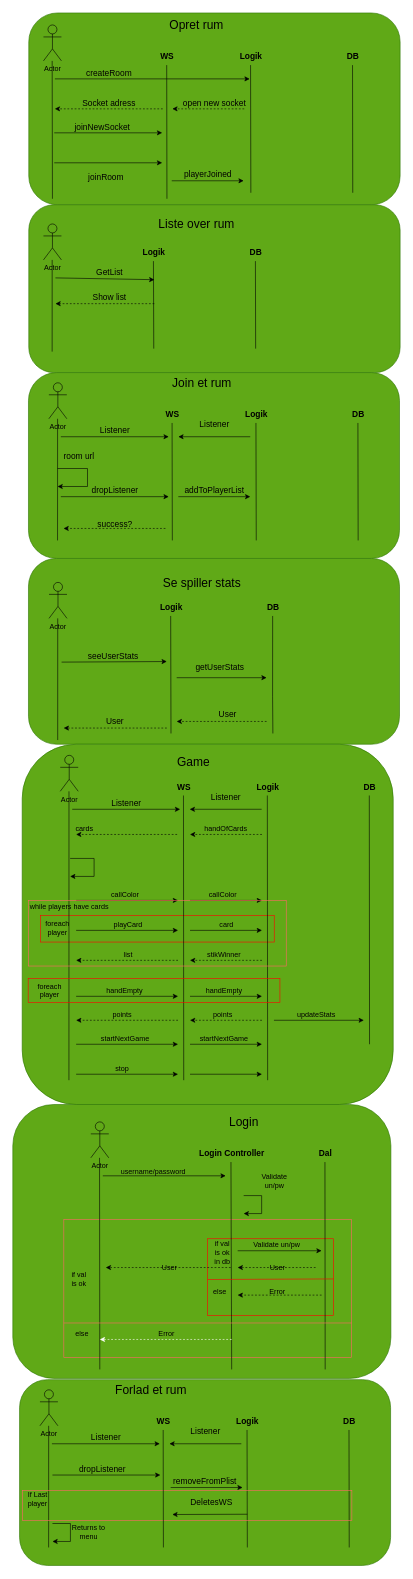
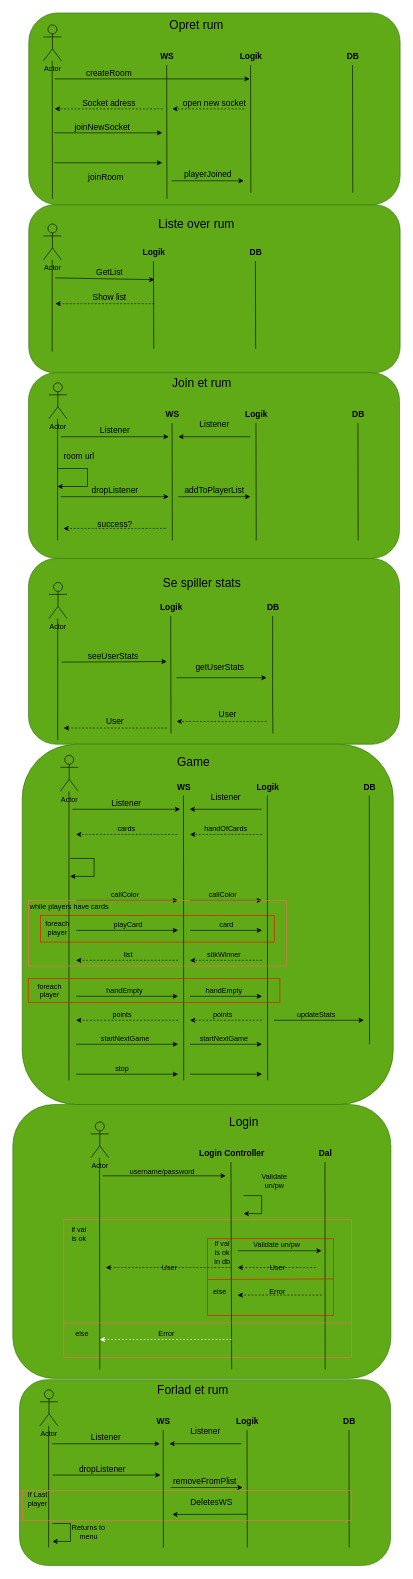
node "cards": moved (84, 829) -> (126, 829)
node "username/password": moved (153, 1172) -> (162, 1172)
node "if val is ok": moved (79, 1280) -> (79, 1235)
node "Forlad et rum": moved (151, 1391) -> (193, 1391)
